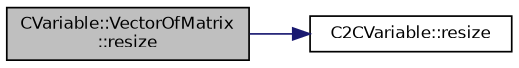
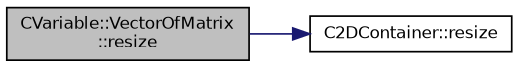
node "C2CVariable::resize": label "C2CVariable::resize" -> "C2DContainer::resize"
